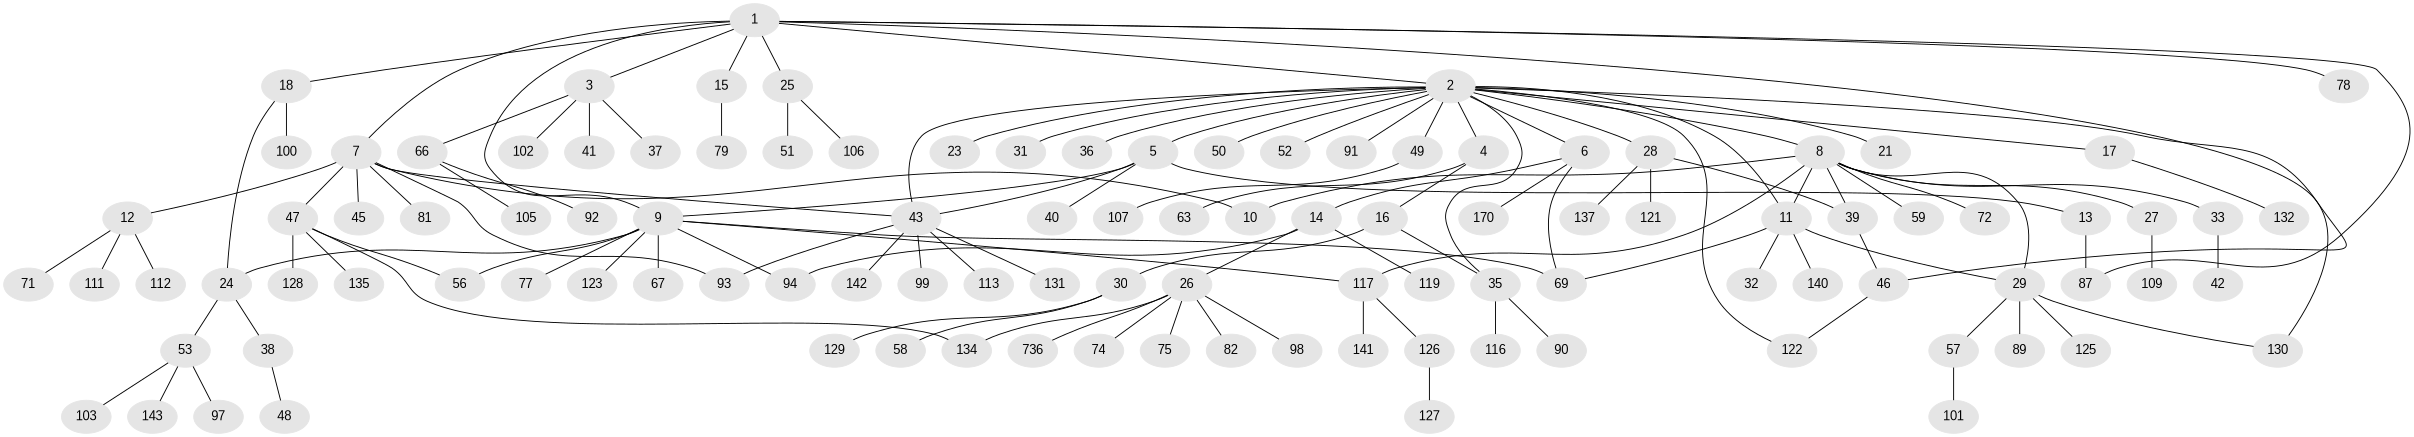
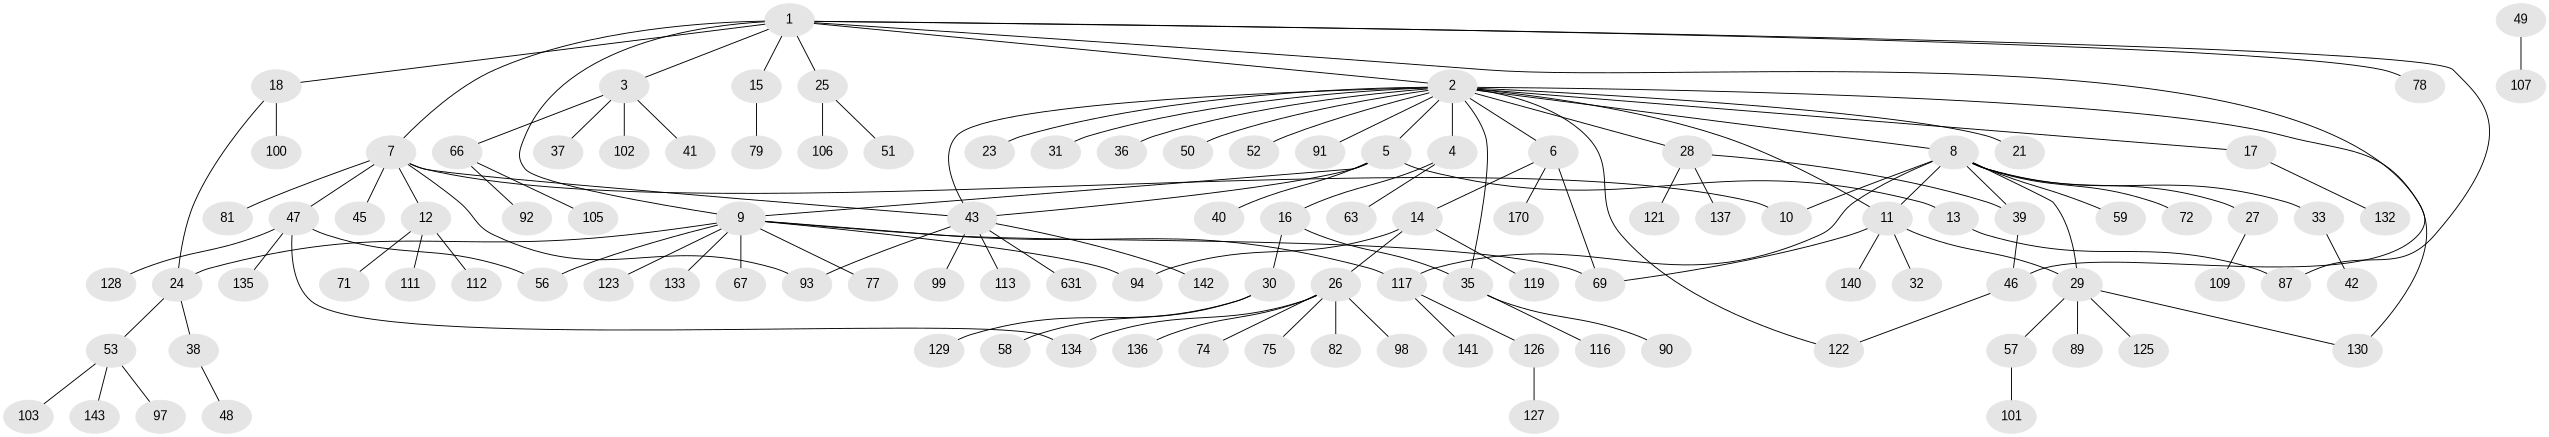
edge "2" -- "49": removed
node "133": added
node "131": label "131" -> "631"
node "736": label "736" -> "136"
